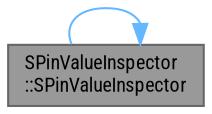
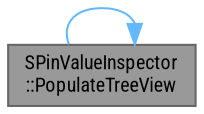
node "SPinValueInspector ::SPinValueInspector": label "SPinValueInspector ::SPinValueInspector" -> "SPinValueInspector ::PopulateTreeView"
